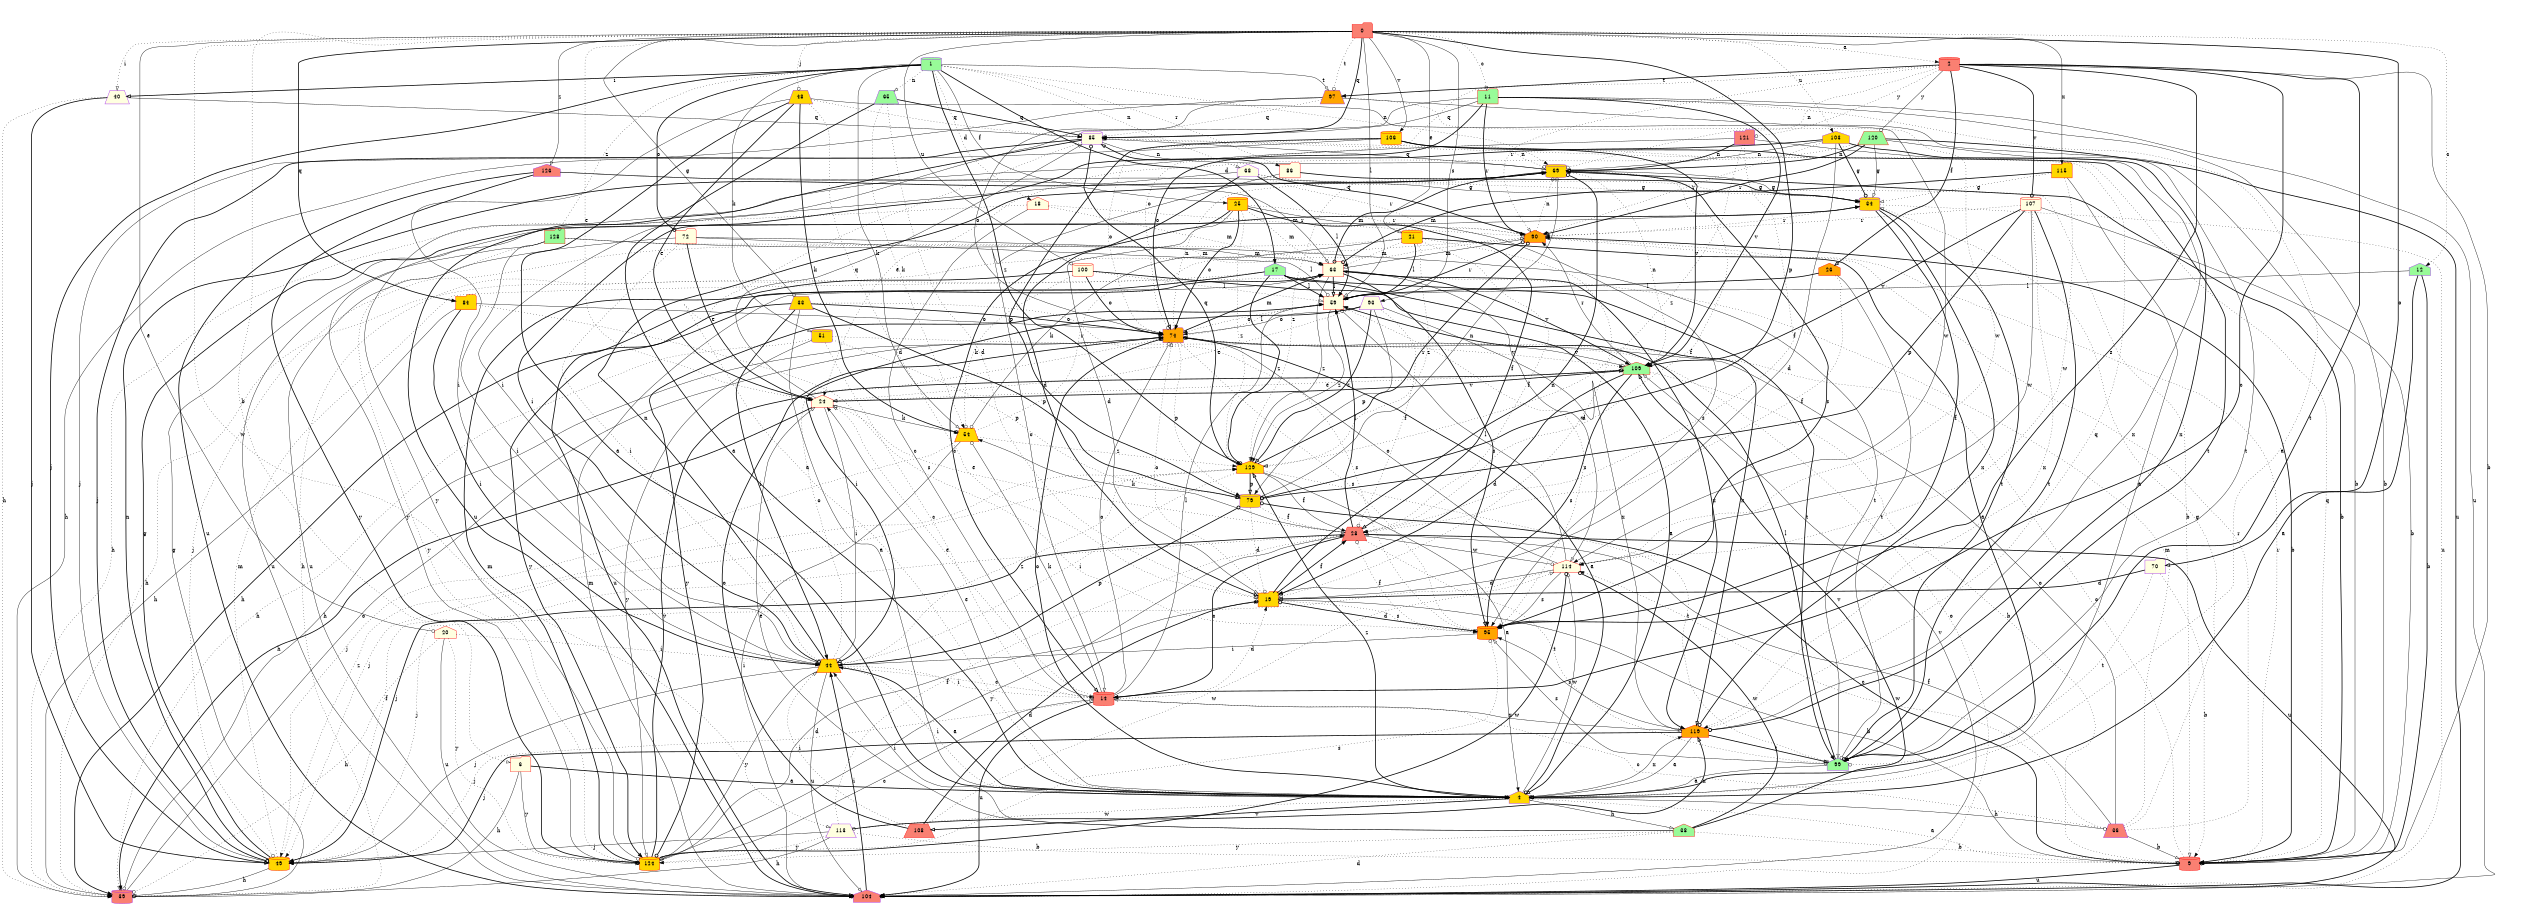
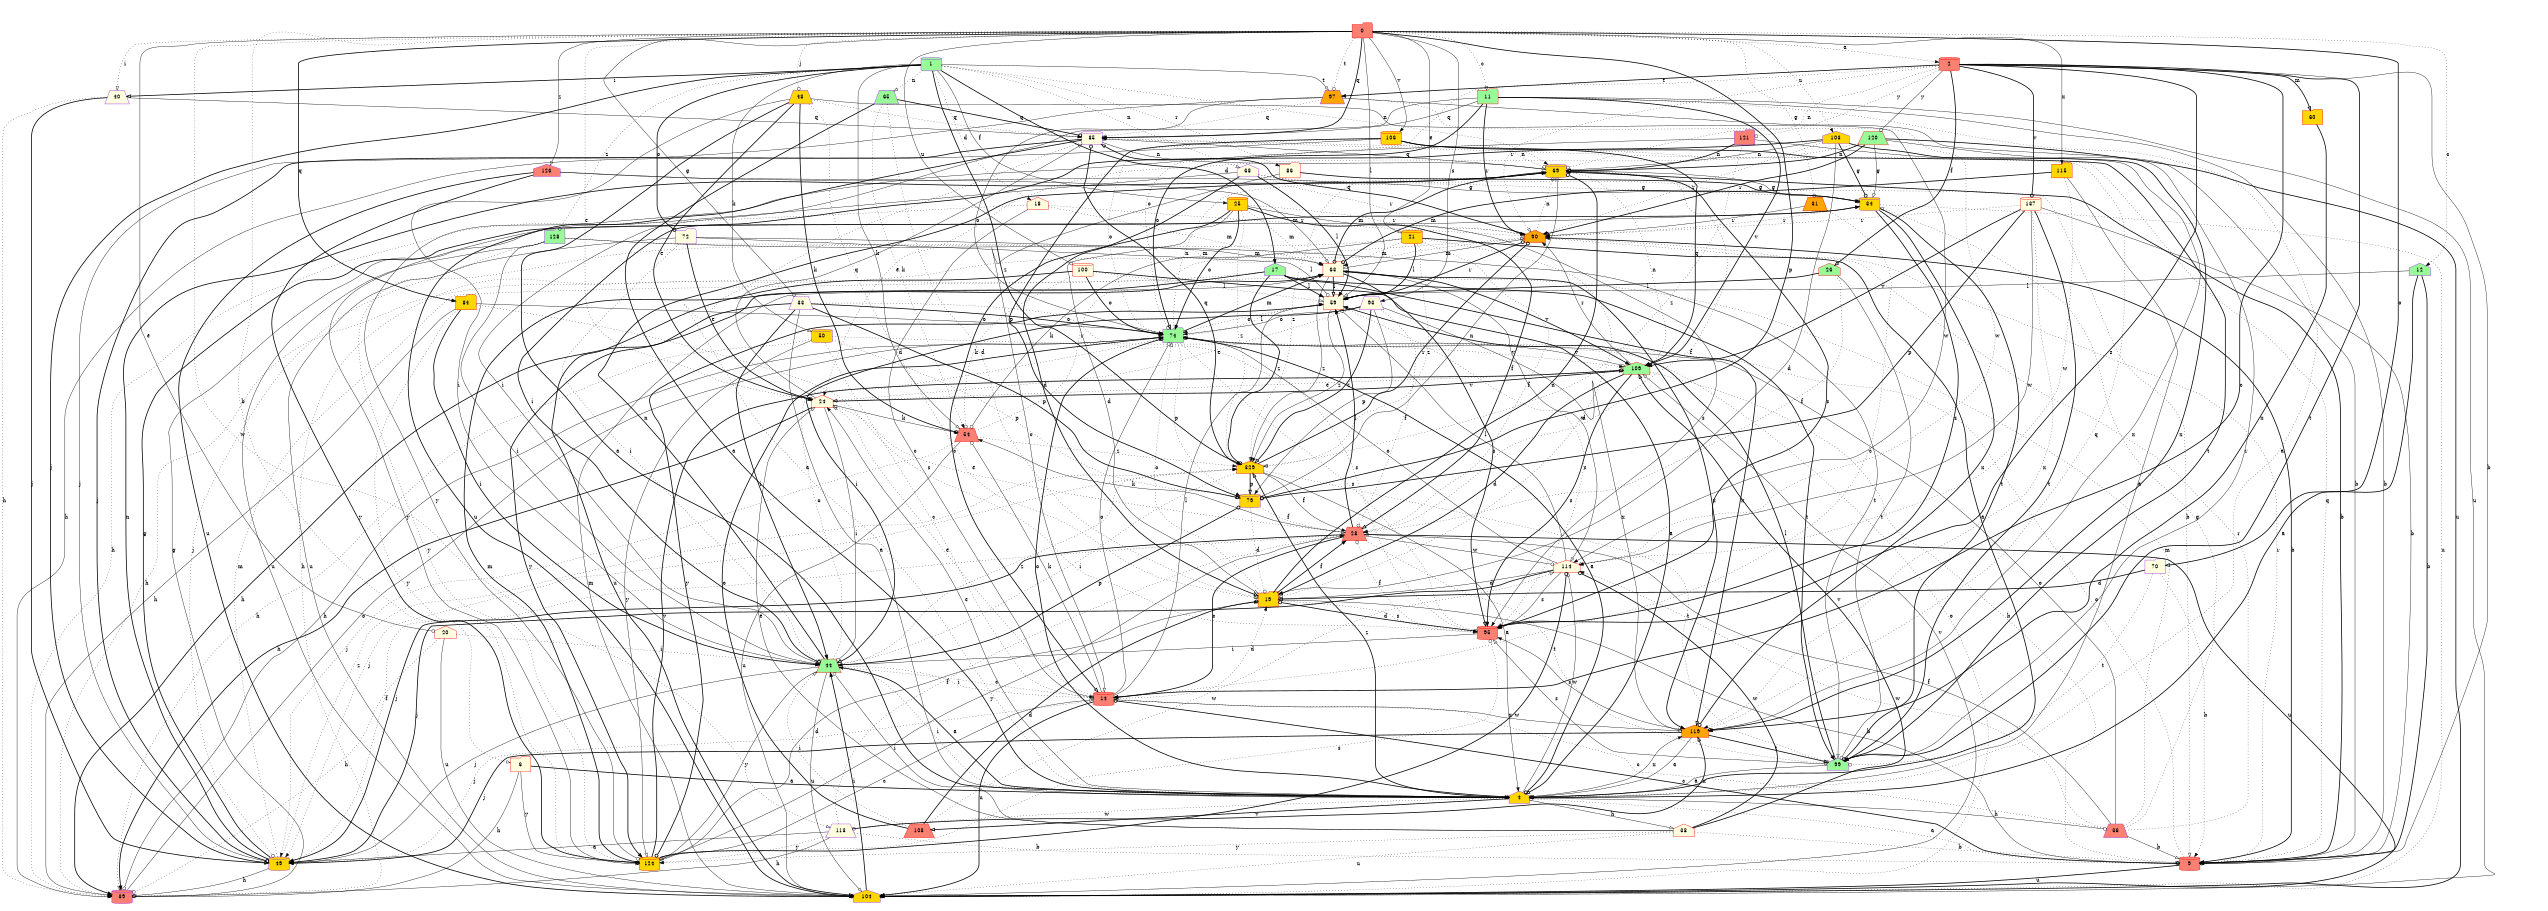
node "60": added
edge "115" -> "34": removed, label "g"
node "31": added
node "107": label "107" -> "137"
node "128": color red -> purple
node "72": color red -> purple
edge "106" -> "109": label "v" -> "q"
node "26": fillcolor orange -> palegreen
node "33": fillcolor gold -> lightyellow
node "51": label "51" -> "50"
node "74": fillcolor orange -> palegreen
edge "34" -> "95": label "f" -> "s"
edge "121" -> "28": removed, label "f"
node "54": fillcolor gold -> salmon
edge "120" -> "99": label "t" -> "r"
node "129": label "129" -> "329"
edge "114" -> "49": style dotted -> bold
edge "9" -> "79": now "9" -> "14"
node "95": fillcolor orange -> salmon
edge "54" -> "104": label "i" -> "u"
node "44": fillcolor gold -> palegreen
edge "20" -> "124": now "84" -> "124"
edge "38" -> "44": arrowhead normal -> odot
node "38": fillcolor palegreen -> lightyellow
edge "113" -> "49": label "j" -> "a"
node "49": color red -> purple
edge "38" -> "104": label "d" -> "u"
node "104": fillcolor salmon -> gold
